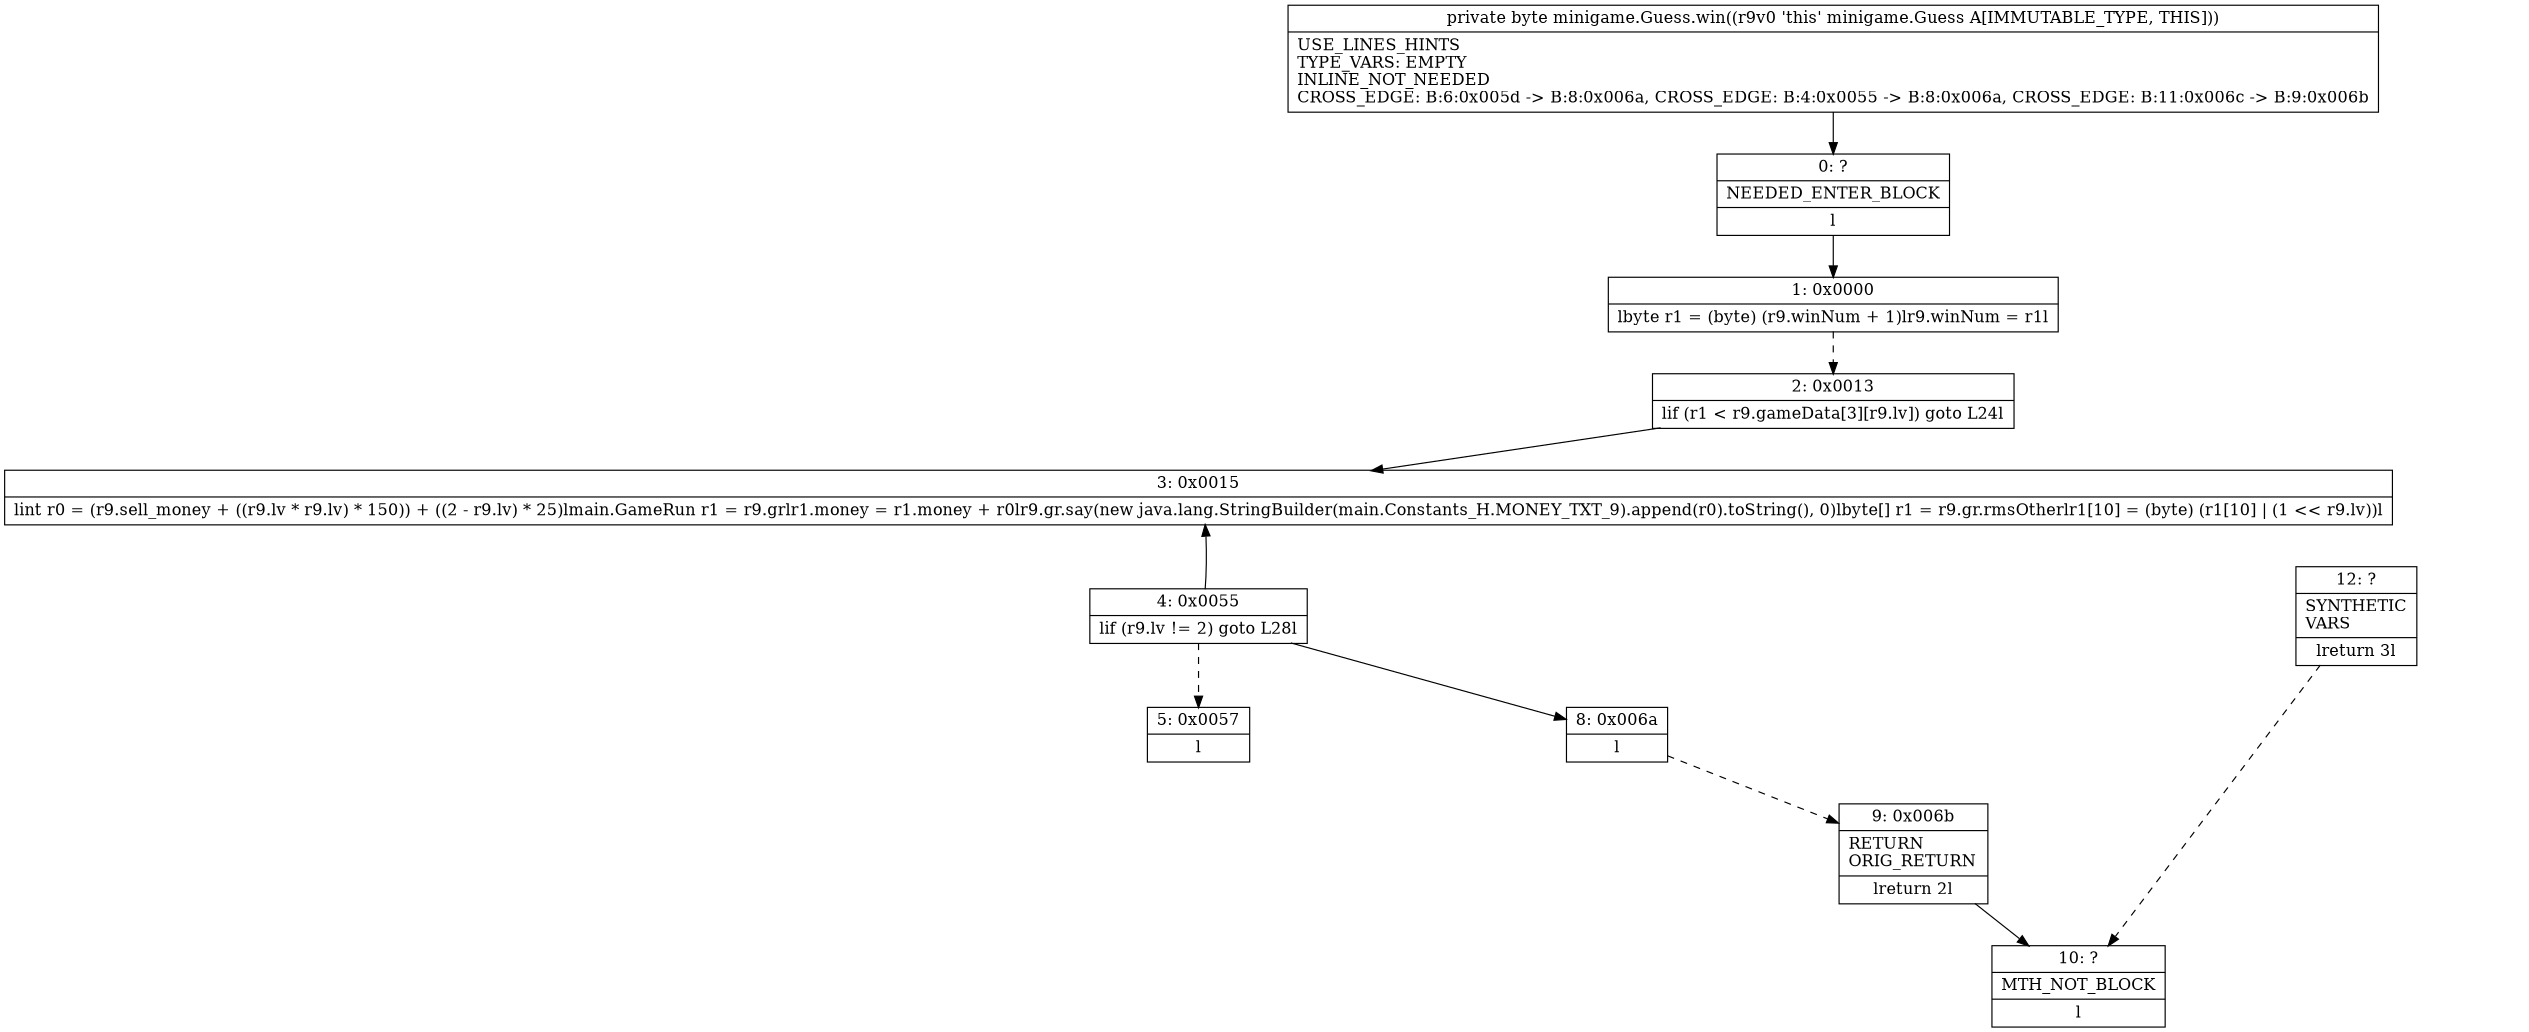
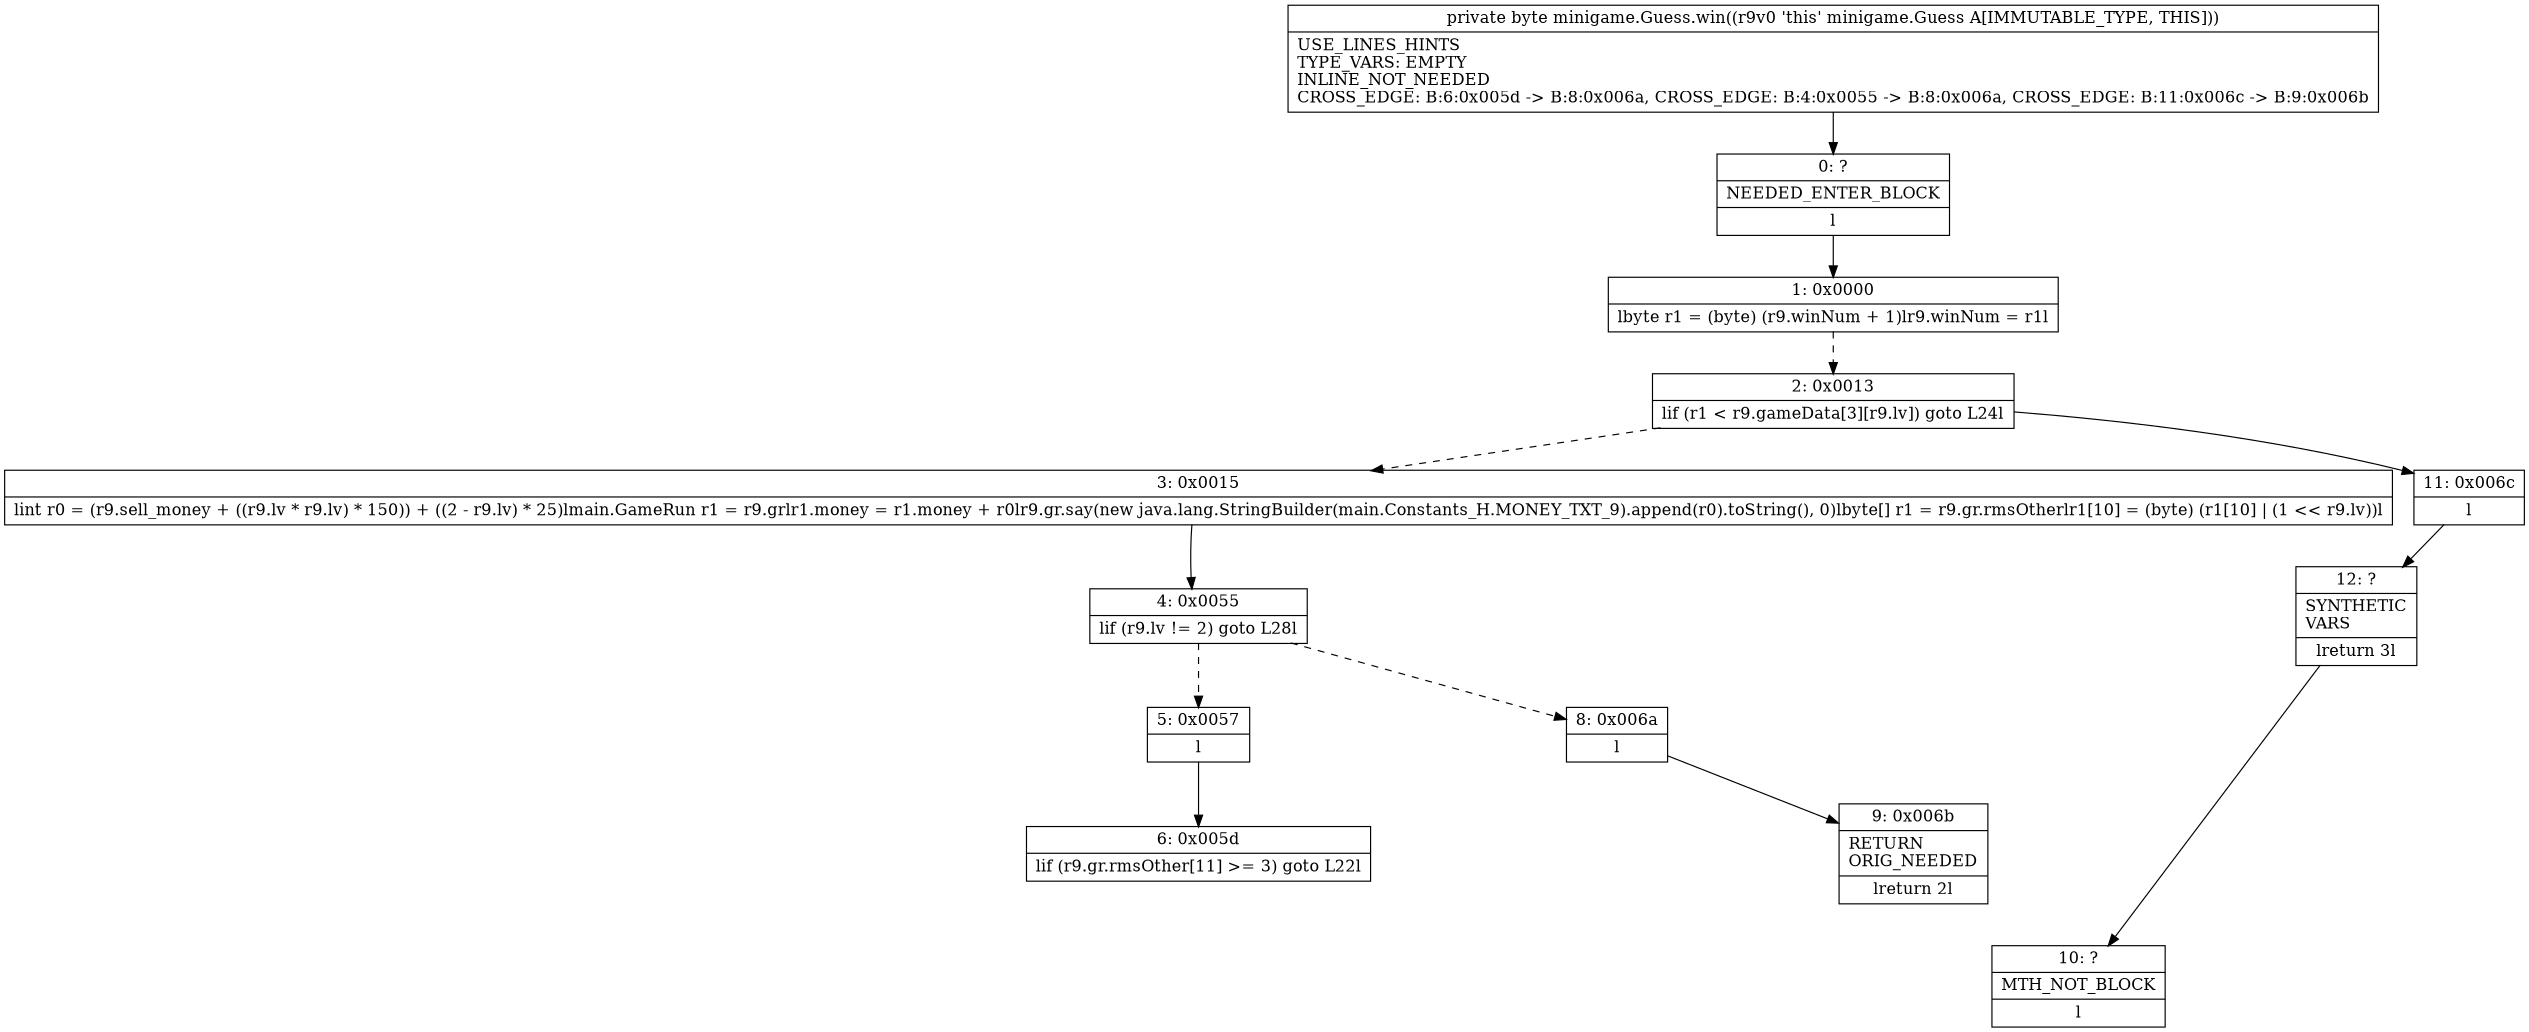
edge "2: 0x0013" -> "3: 0x0015": style solid -> dashed
node "11: 0x006c": added
edge "4: 0x0055" -> "3: 0x0015": reversed
edge "4: 0x0055" -> "8: 0x006a": style solid -> dashed
edge "8: 0x006a" -> "9: 0x006b": style dashed -> solid
edge "12: ?" -> "10: ?": style dashed -> solid
node "6: 0x005d": added
node "9: 0x006b": text "ORIG_RETURN" -> "ORIG_NEEDED"
edge "9: 0x006b" -> "10: ?": removed
